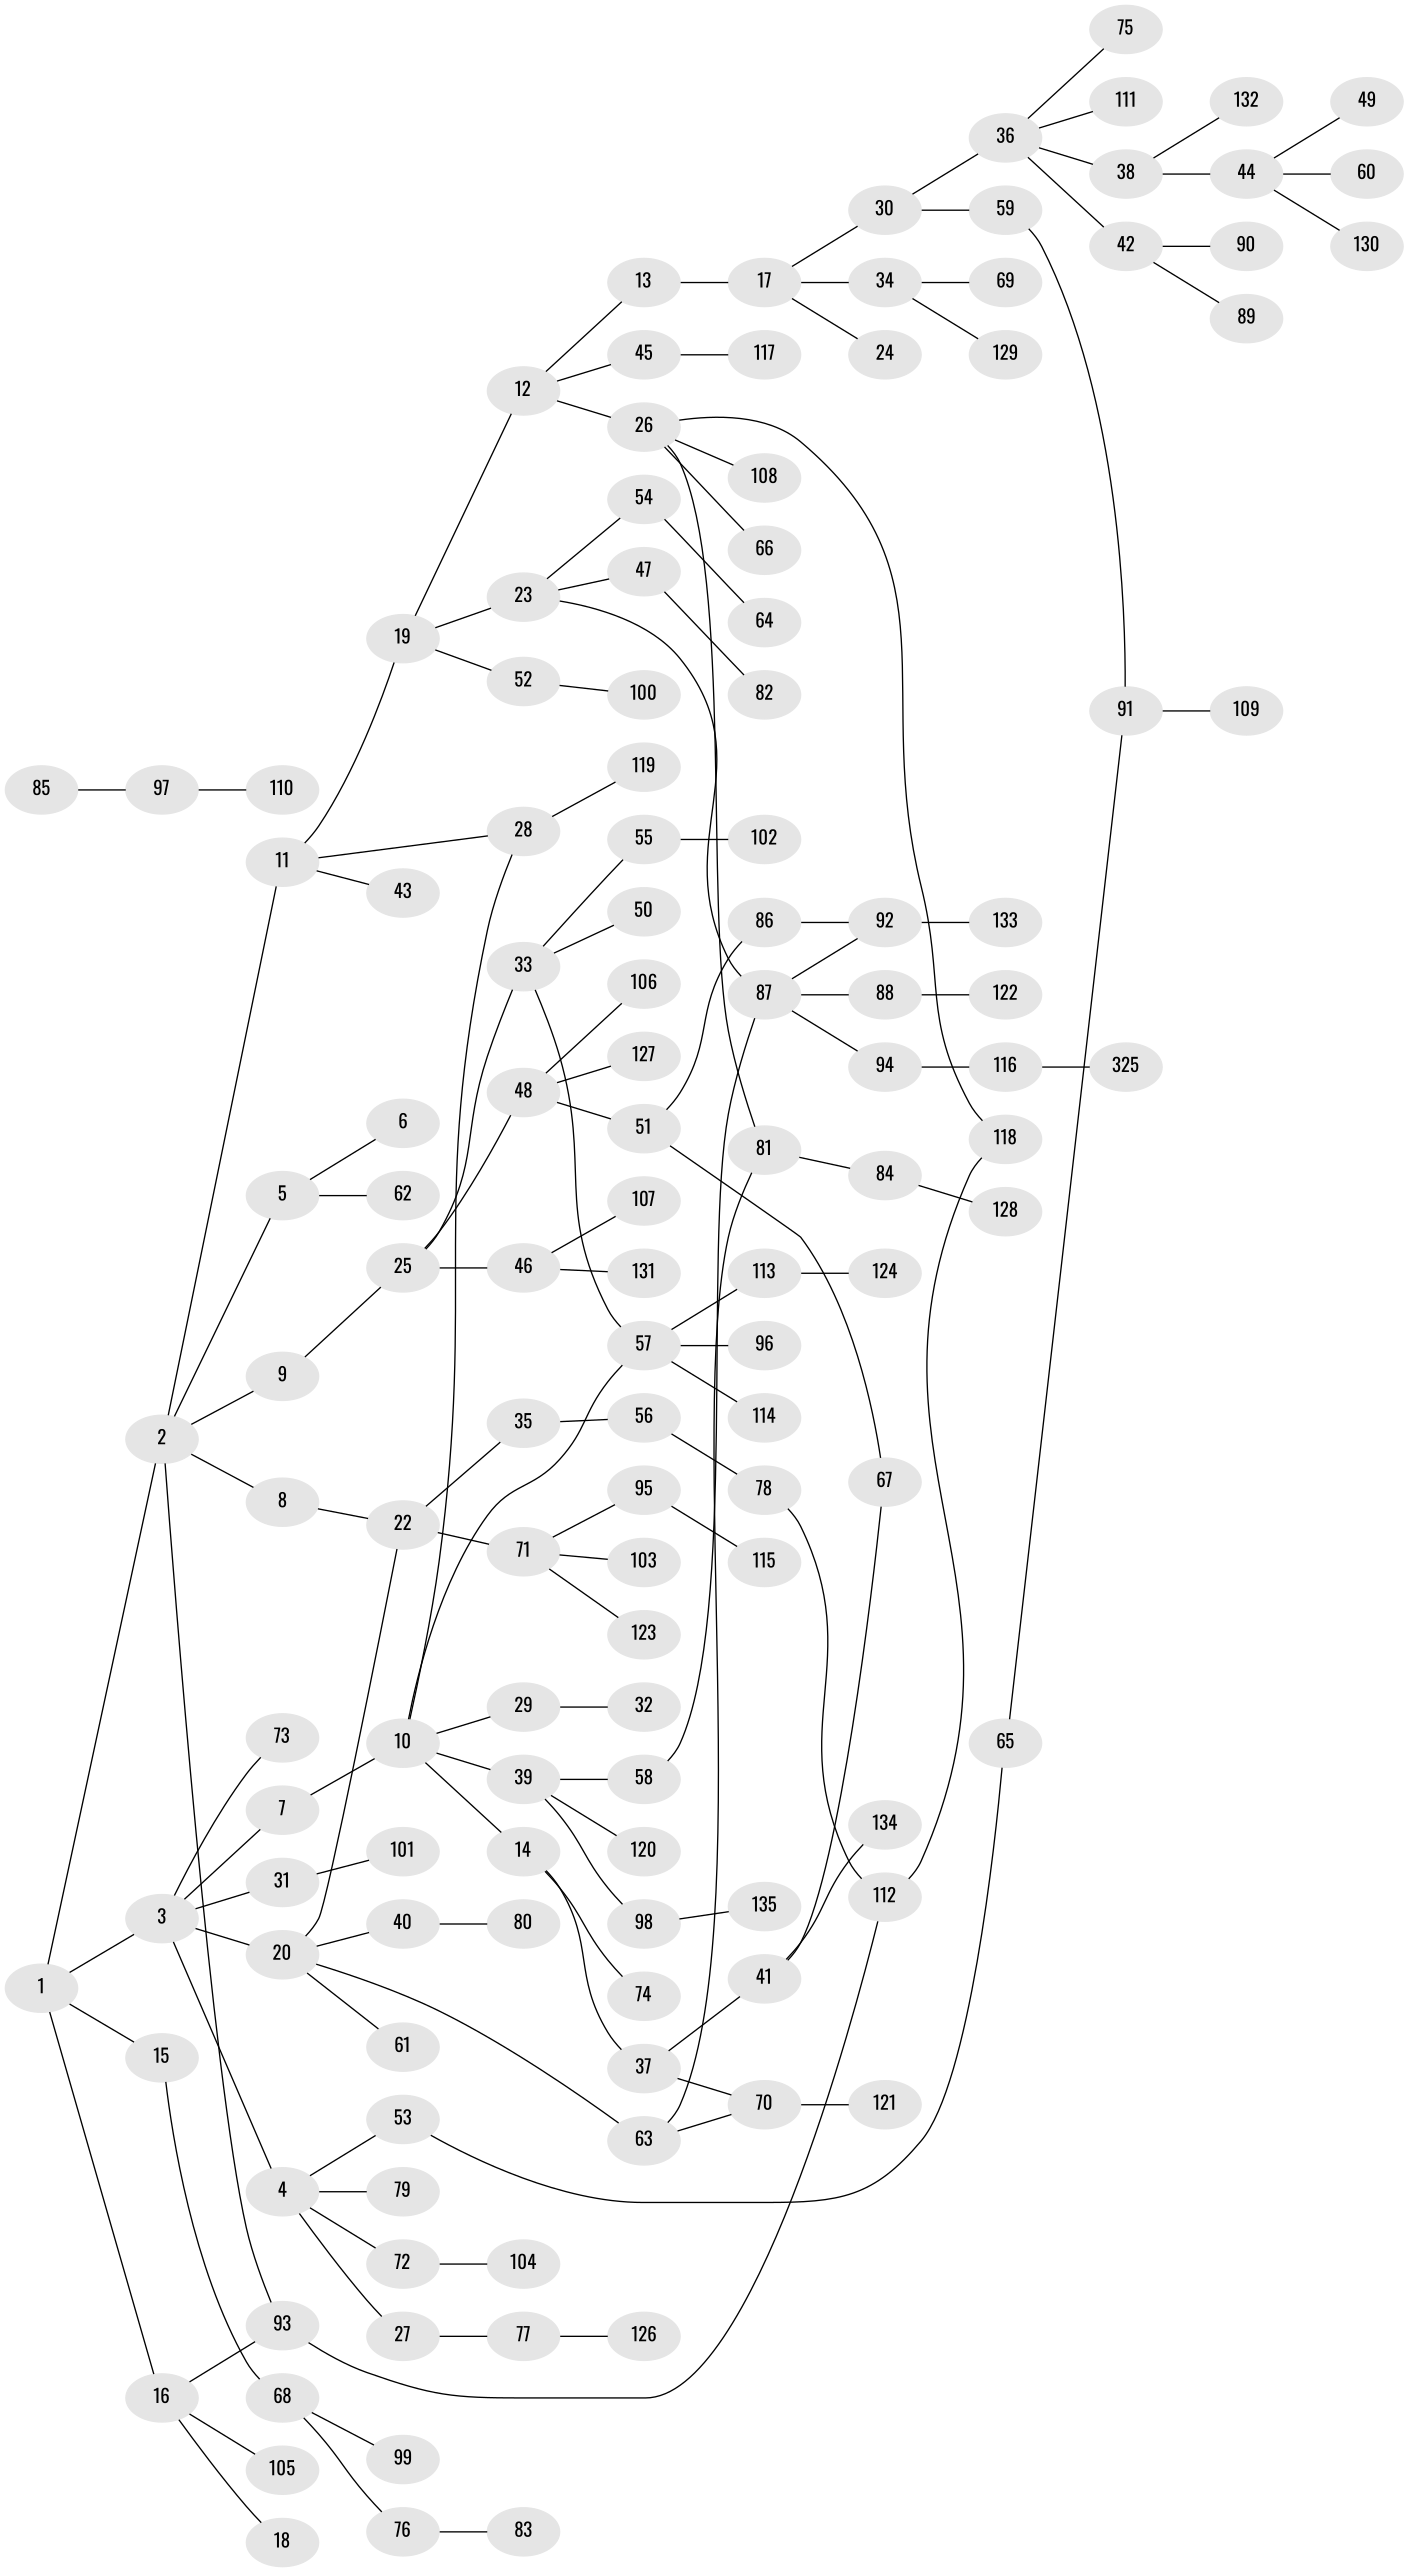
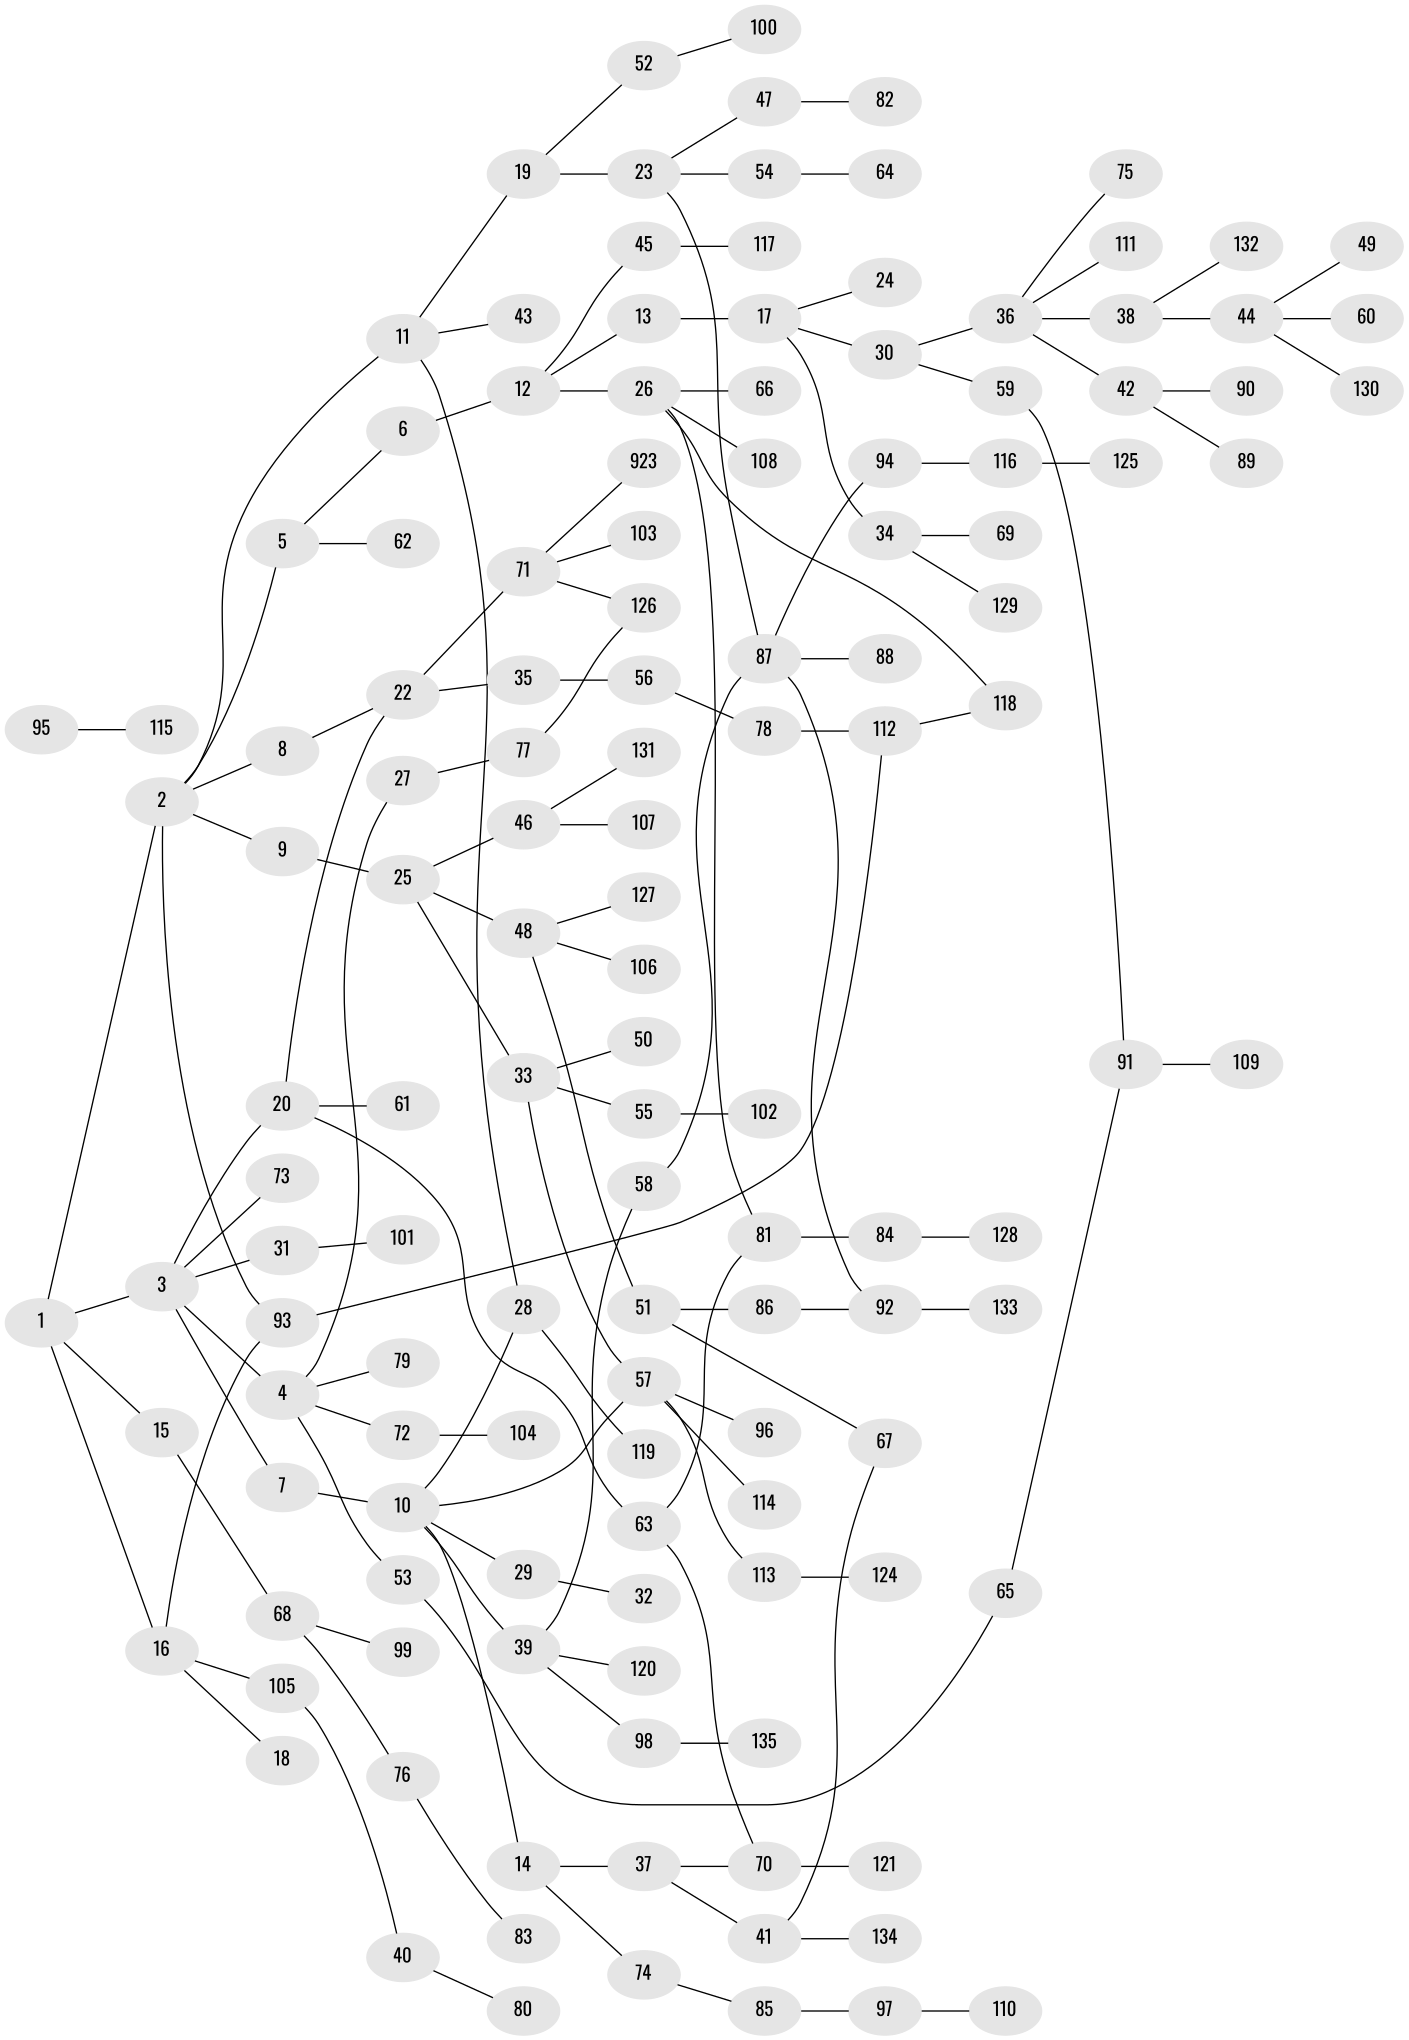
edge "12" -- "19": now "12" -- "6"
node "122": removed
node "325": label "325" -> "125"
edge "95" -- "71": now "126" -- "71"
node "123": label "123" -> "923"
edge "40" -- "20": now "40" -- "105"
edge "74" -- "85": added
